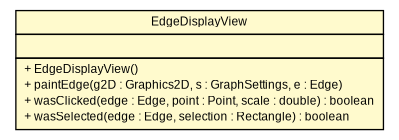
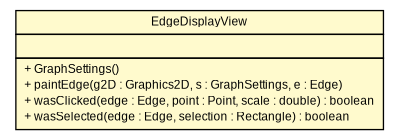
node "EdgeDisplayView": text "+ EdgeDisplayView()" -> "+ GraphSettings()"
